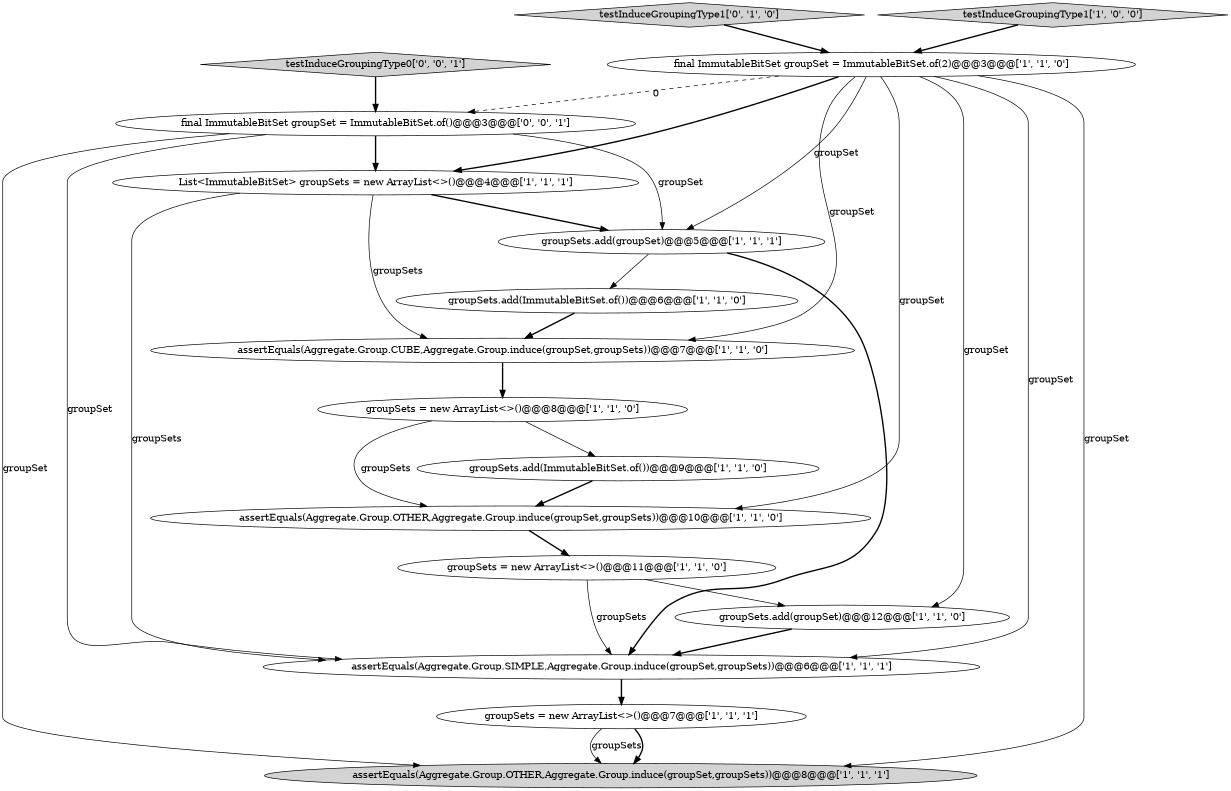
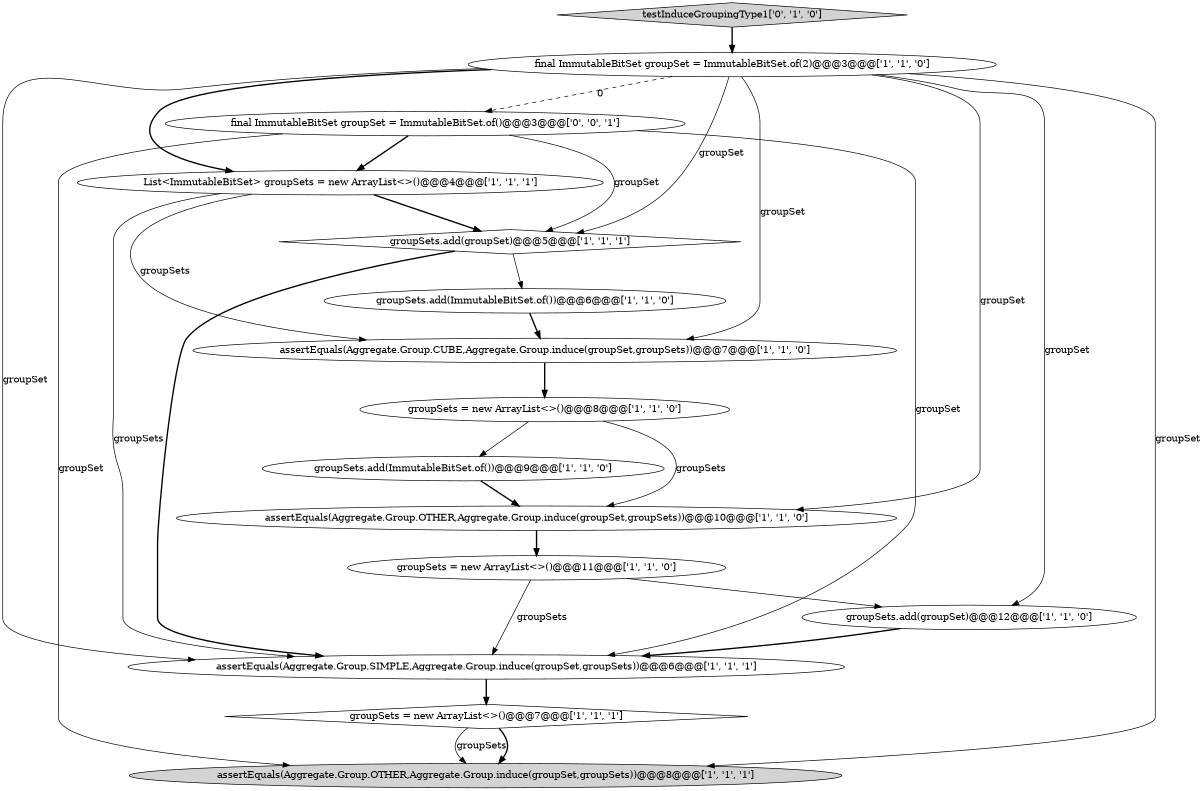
node "testInduceGroupingType1['1', '0', '0']": removed
node "testInduceGroupingType0['0', '0', '1']": removed
node "groupSets.add(groupSet)@@@5@@@['1', '1', '1']": shape ellipse -> diamond
node "groupSets = new ArrayList<>()@@@7@@@['1', '1', '1']": shape ellipse -> diamond
